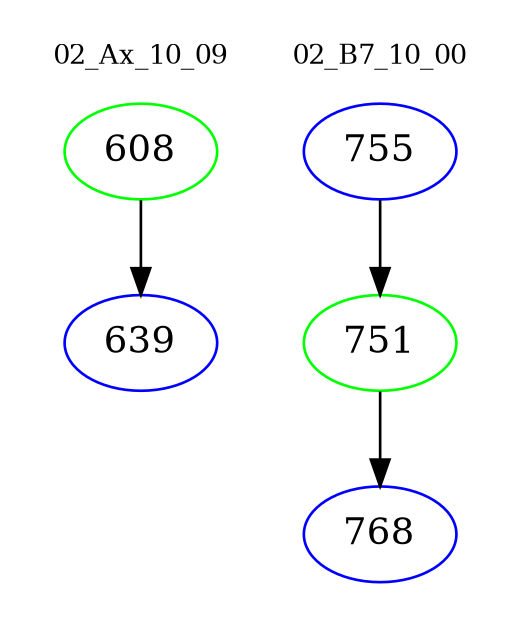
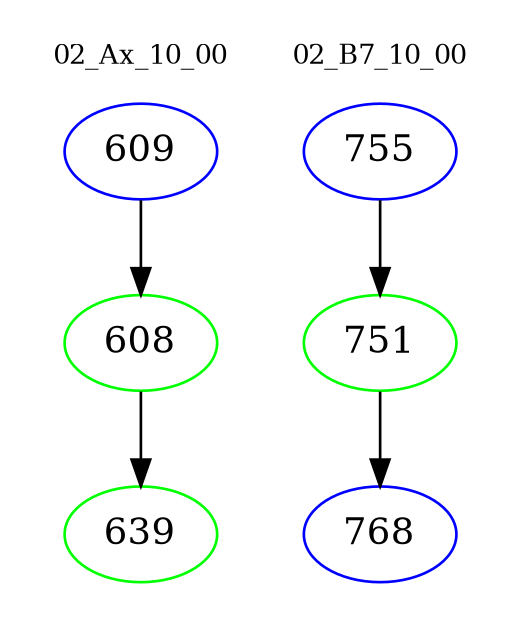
cluster "02_Ax_10_09": label "02_Ax_10_09" -> "02_Ax_10_00"
node "609": added
node "639": color blue -> green
